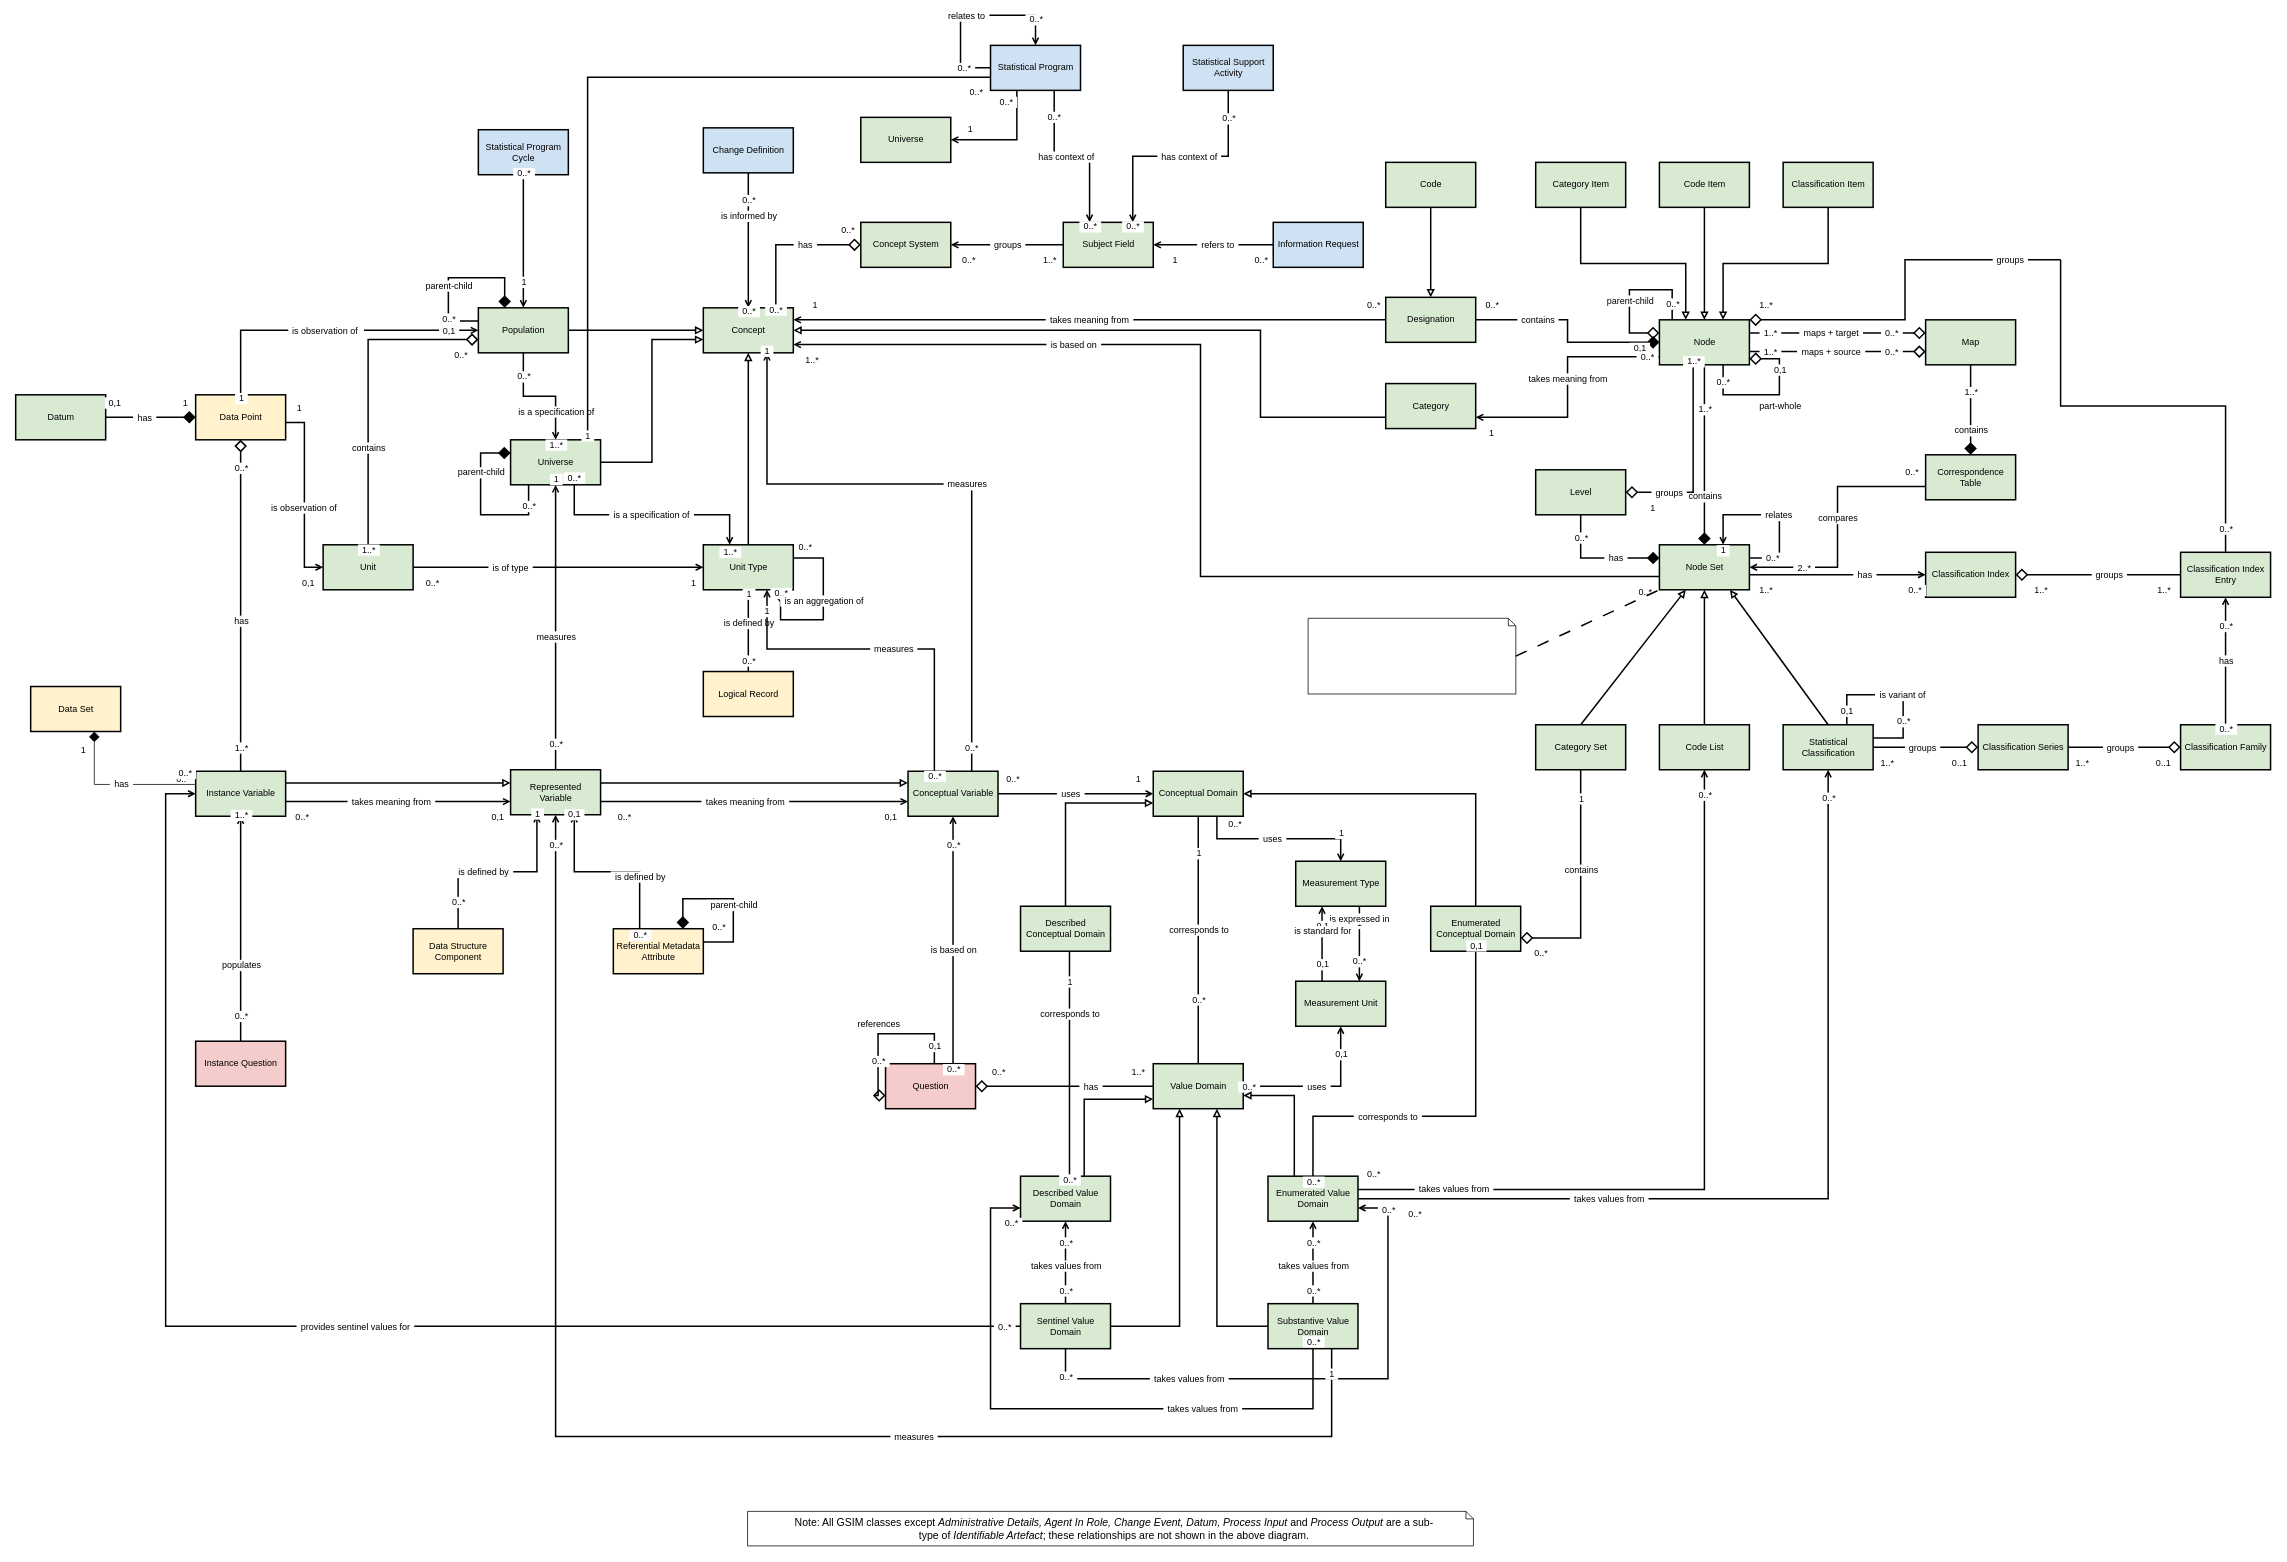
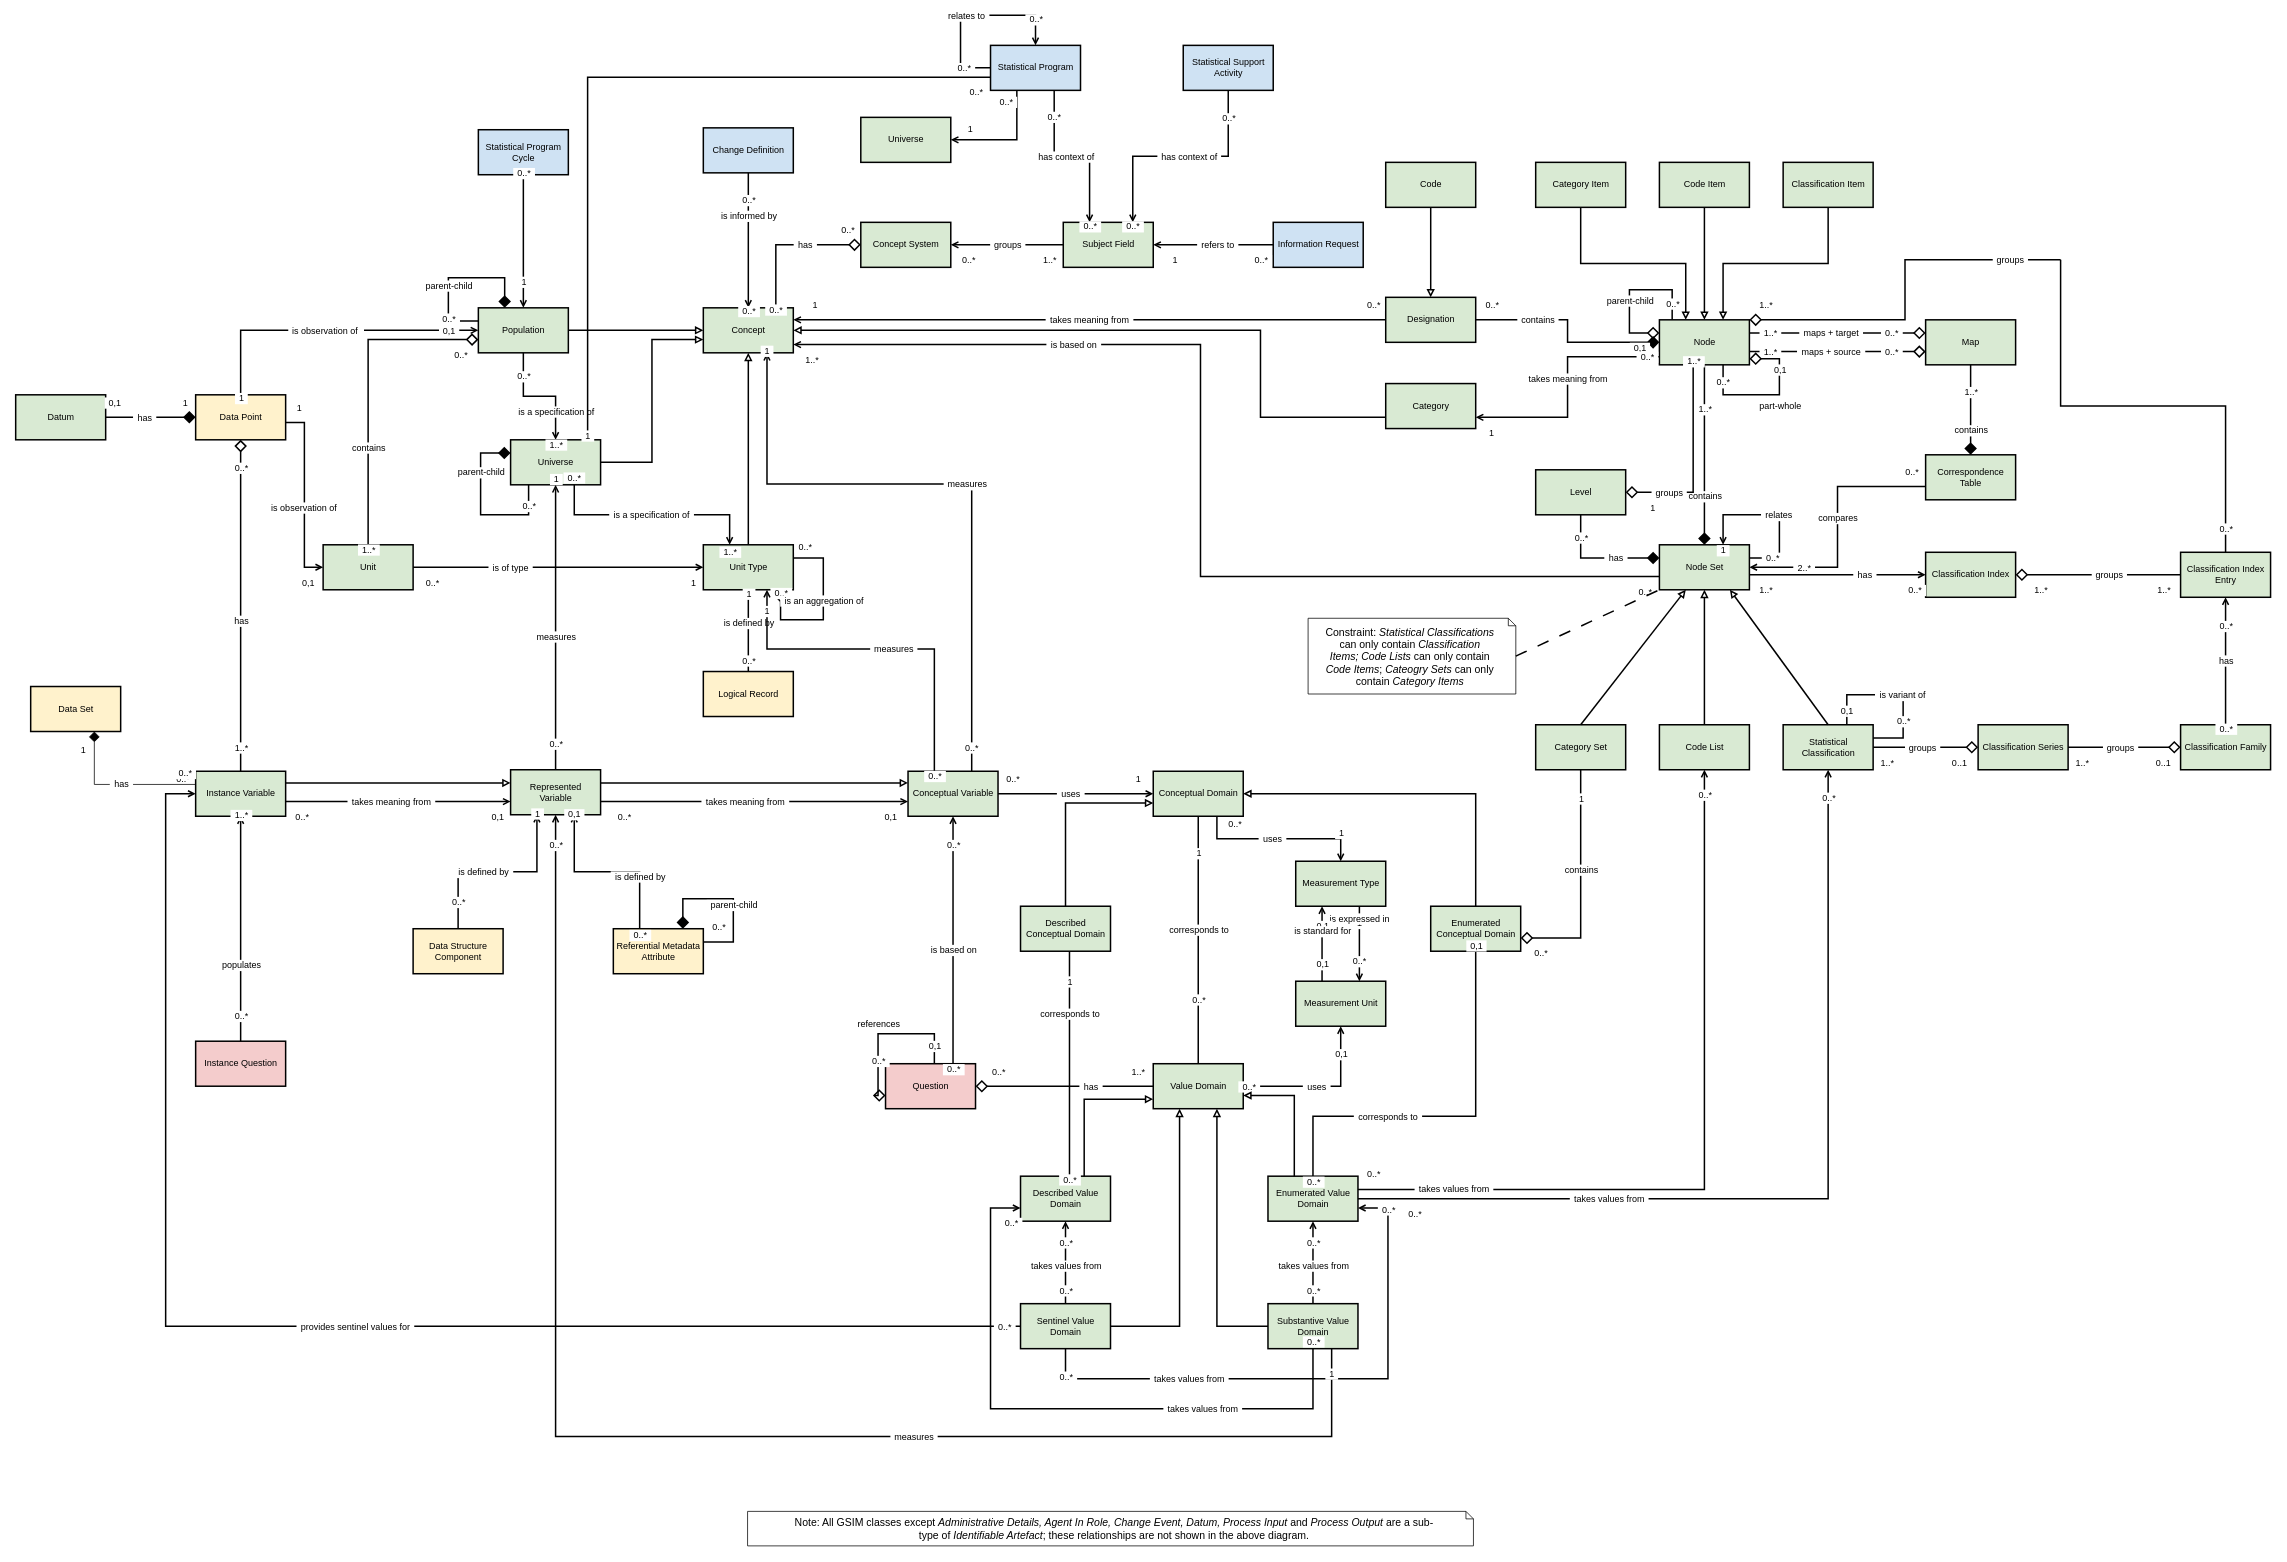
node "Constraint: Statistical Classifications can only contain Classification Items; Code Lists can only contain Code Items; Cateogry Sets can only contain Category Items": added
